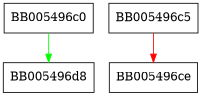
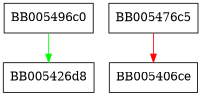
node "BB005496c5": label "BB005496c5" -> "BB005476c5"
node "BB005496d8": label "BB005496d8" -> "BB005426d8"
node "BB005496ce": label "BB005496ce" -> "BB005406ce"
